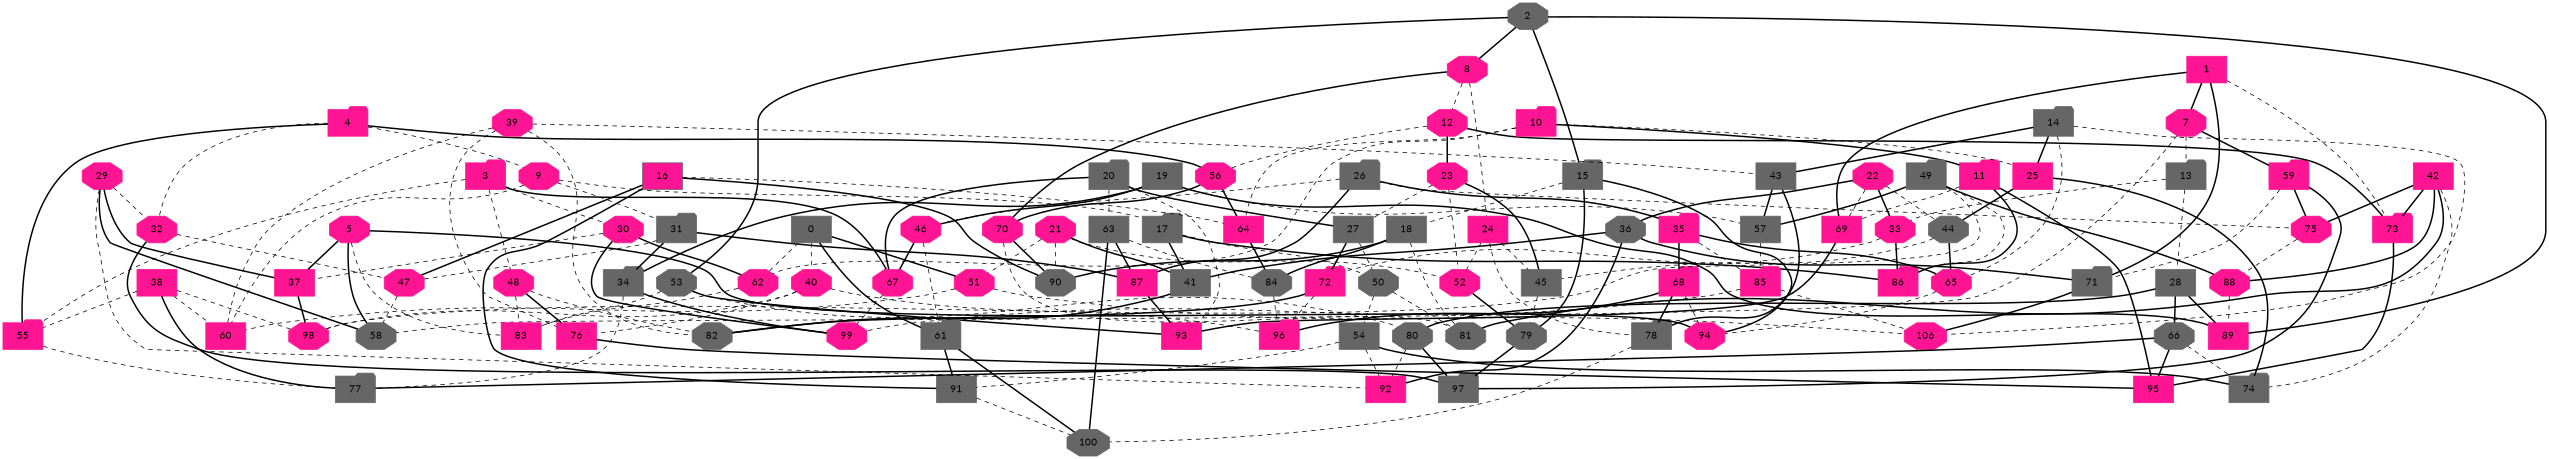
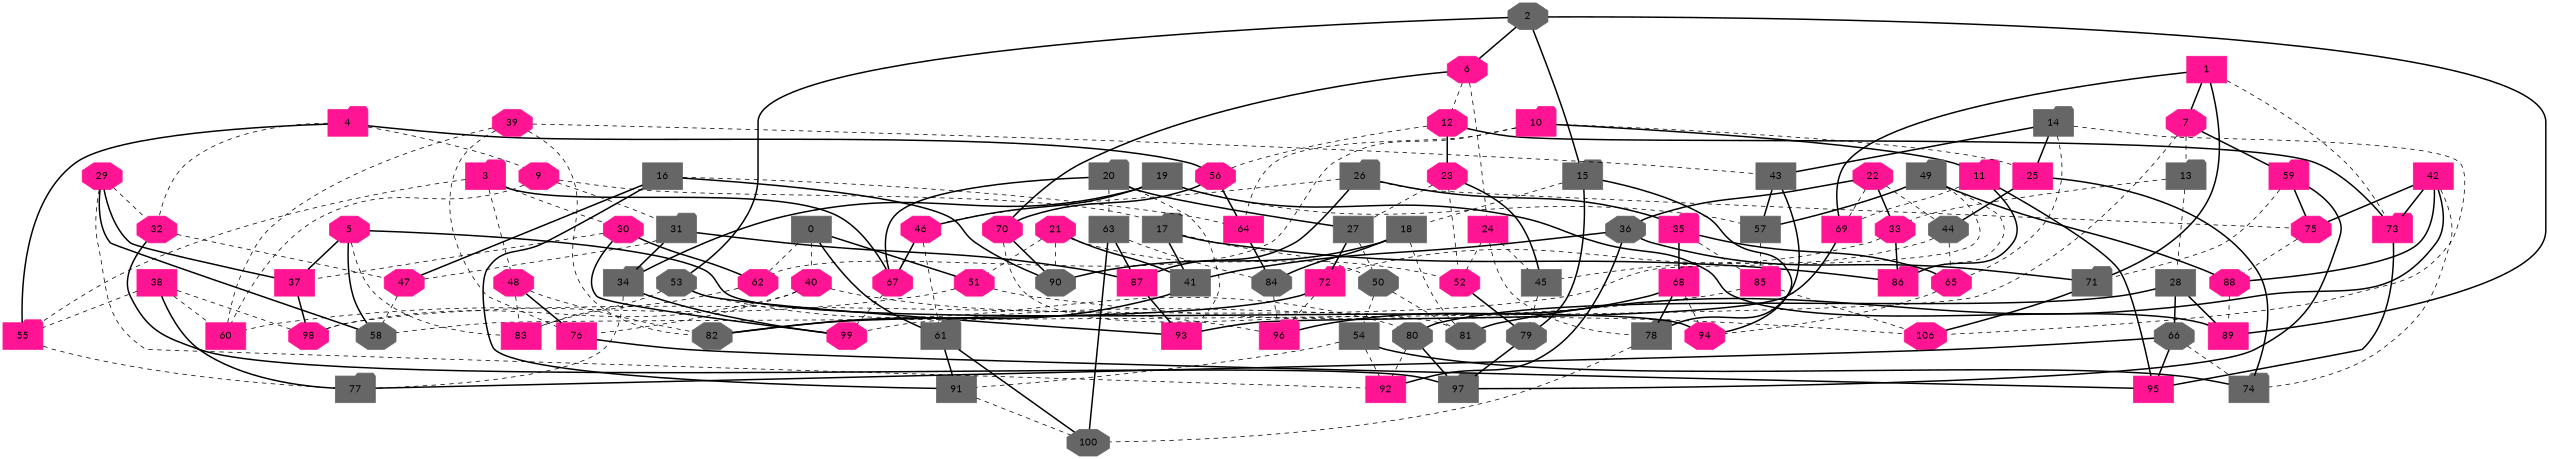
node "8": label "8" -> "6"
node "16": fillcolor deeppink -> gray40
edge "44" -- "65": style bold -> dashed
